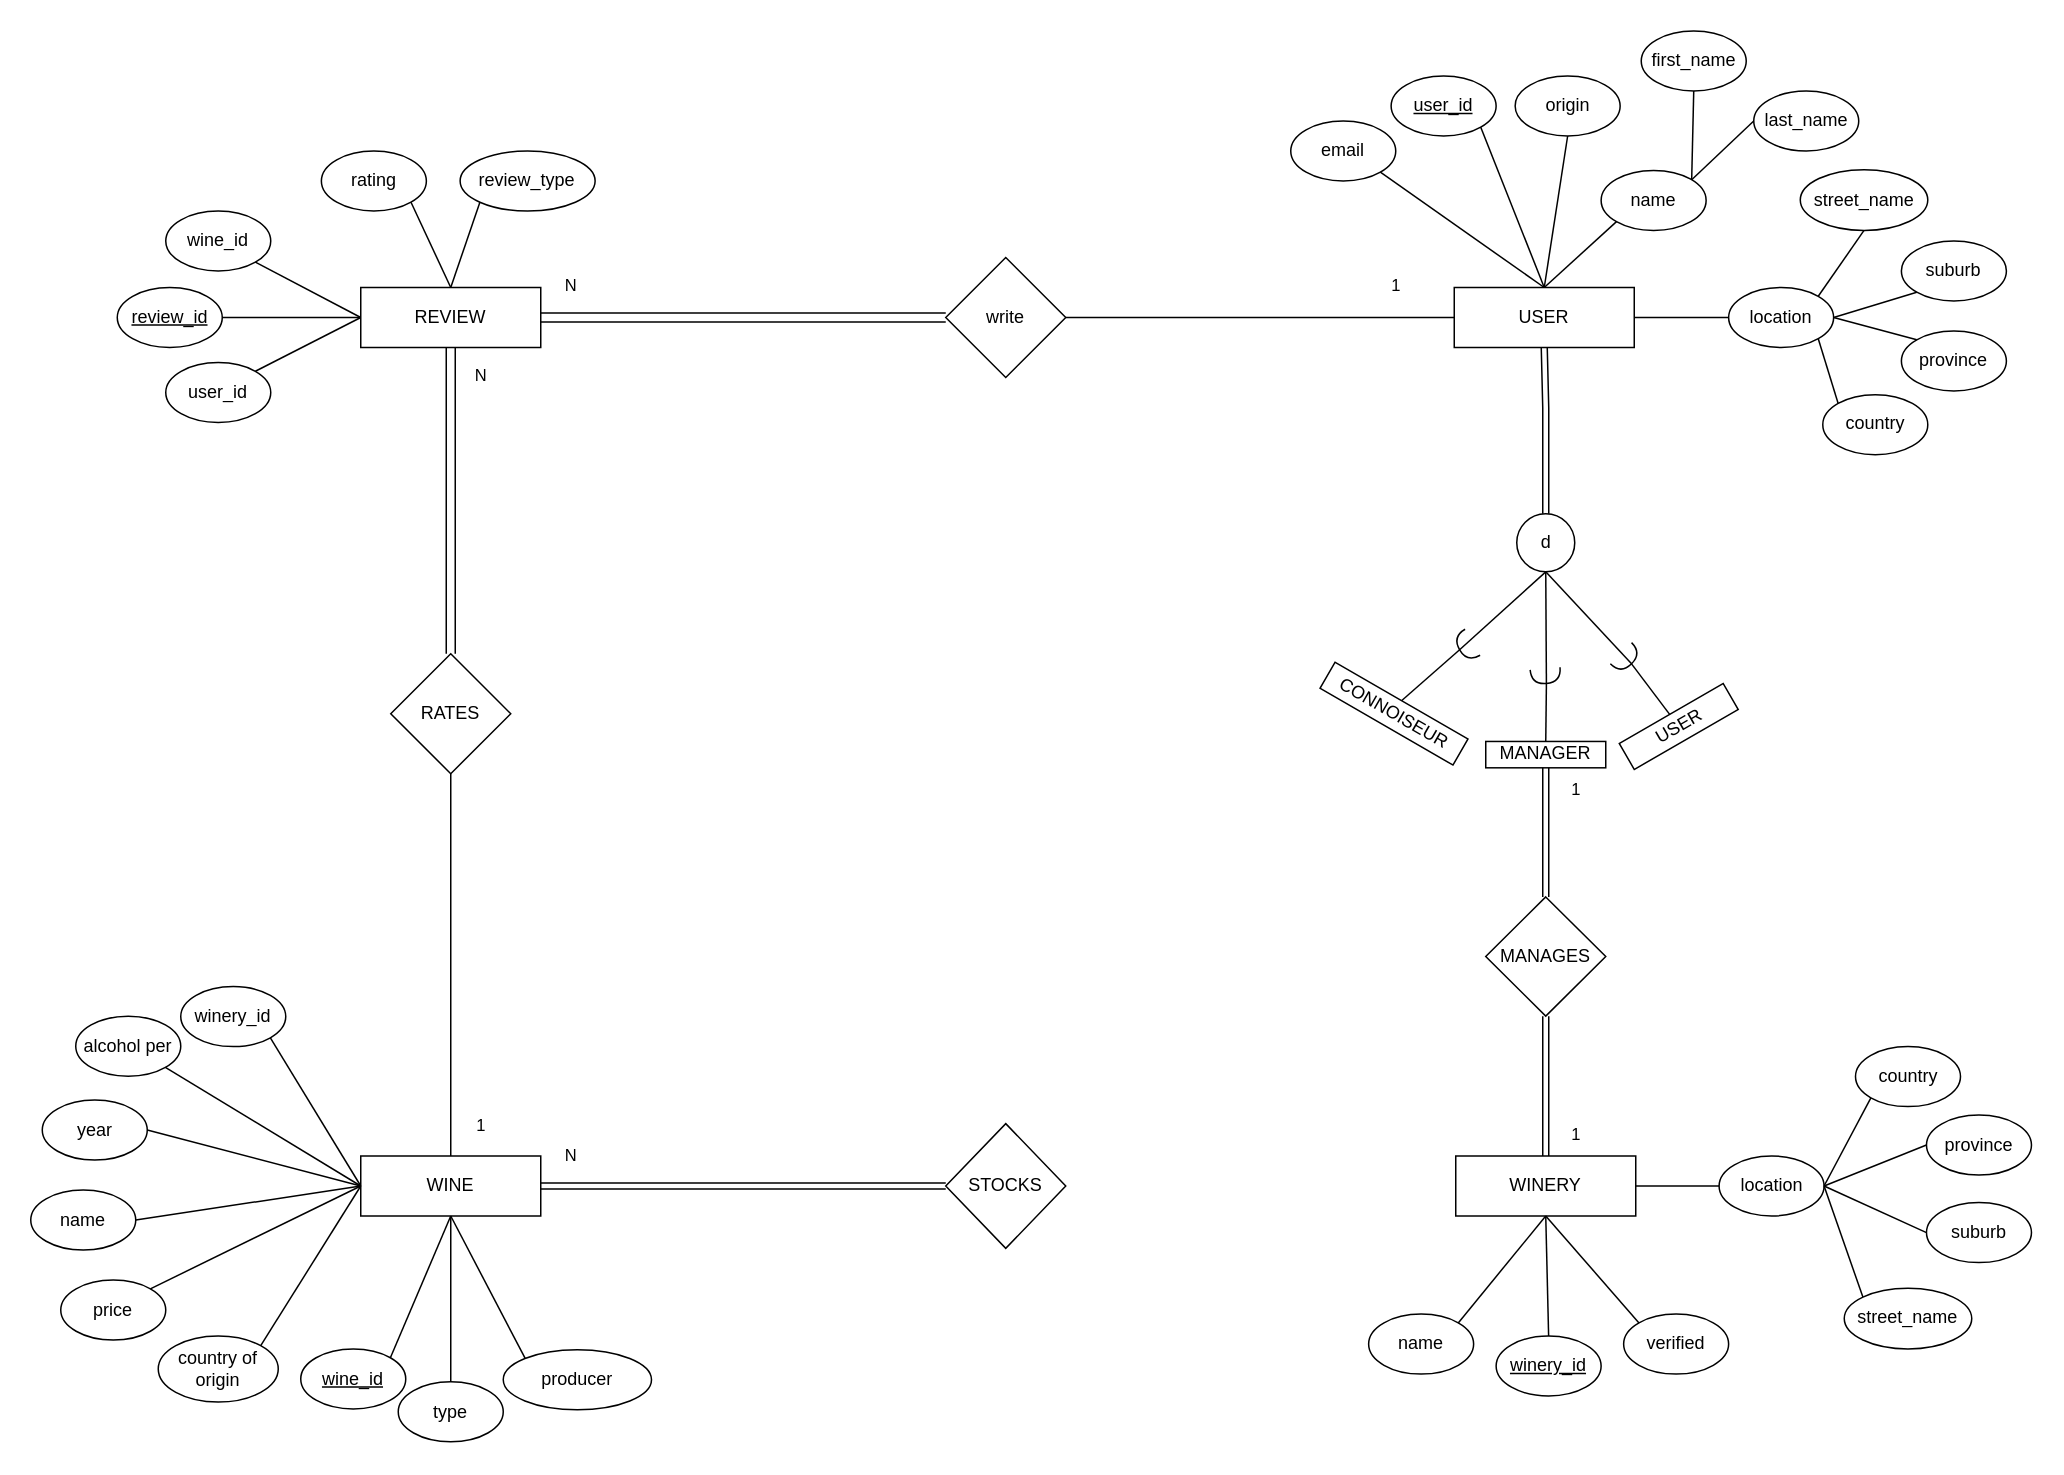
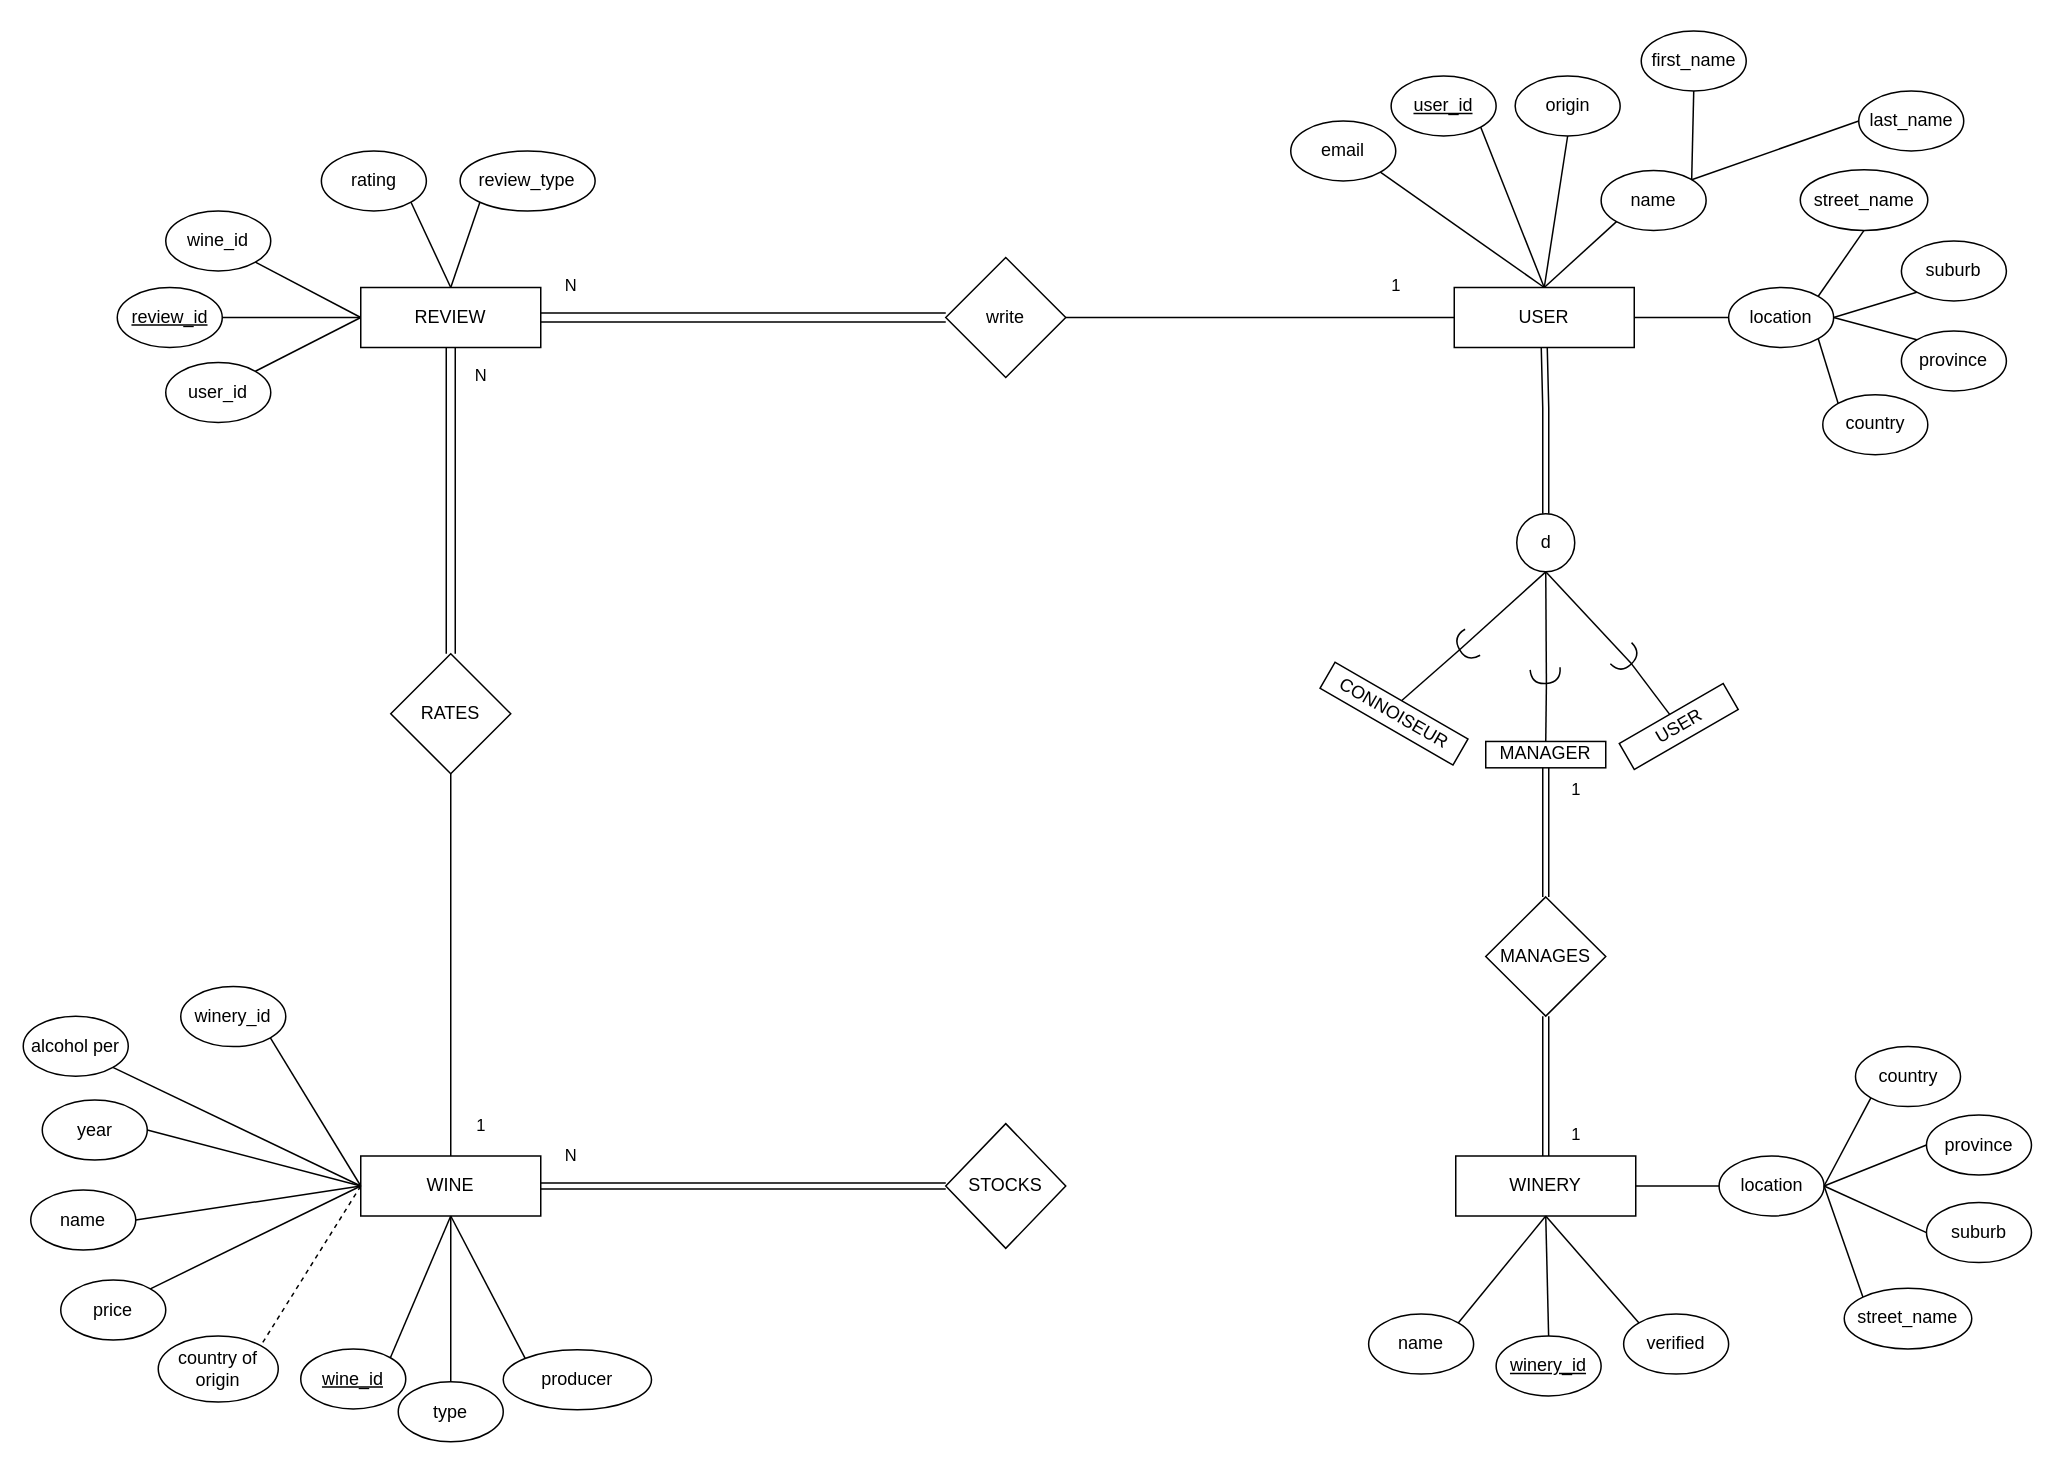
node "last_name": moved (1806, 121) -> (1911, 121)
node "alcohol per": moved (128, 1046) -> (76, 1046)
edge "WINE" -- "country of origin": style solid -> dashed
